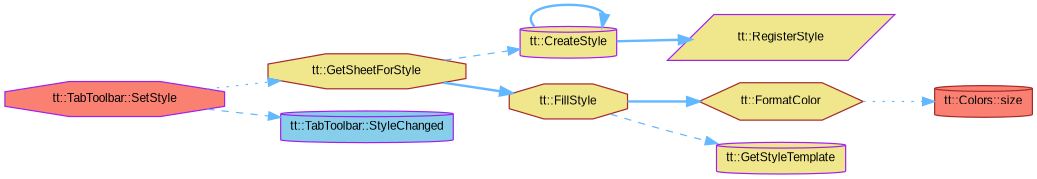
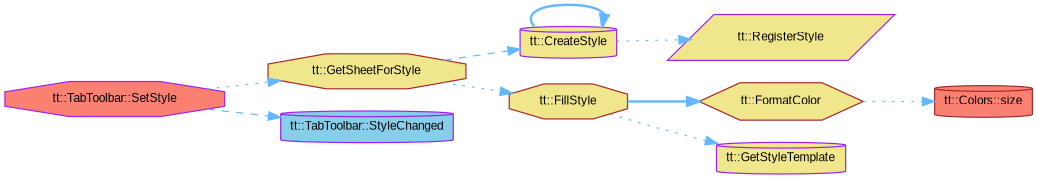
edge "tt::CreateStyle" -> "tt::RegisterStyle": style bold -> dotted
edge "tt::GetSheetForStyle" -> "tt::FillStyle": style bold -> dotted
edge "tt::FillStyle" -> "tt::GetStyleTemplate": style dashed -> dotted
